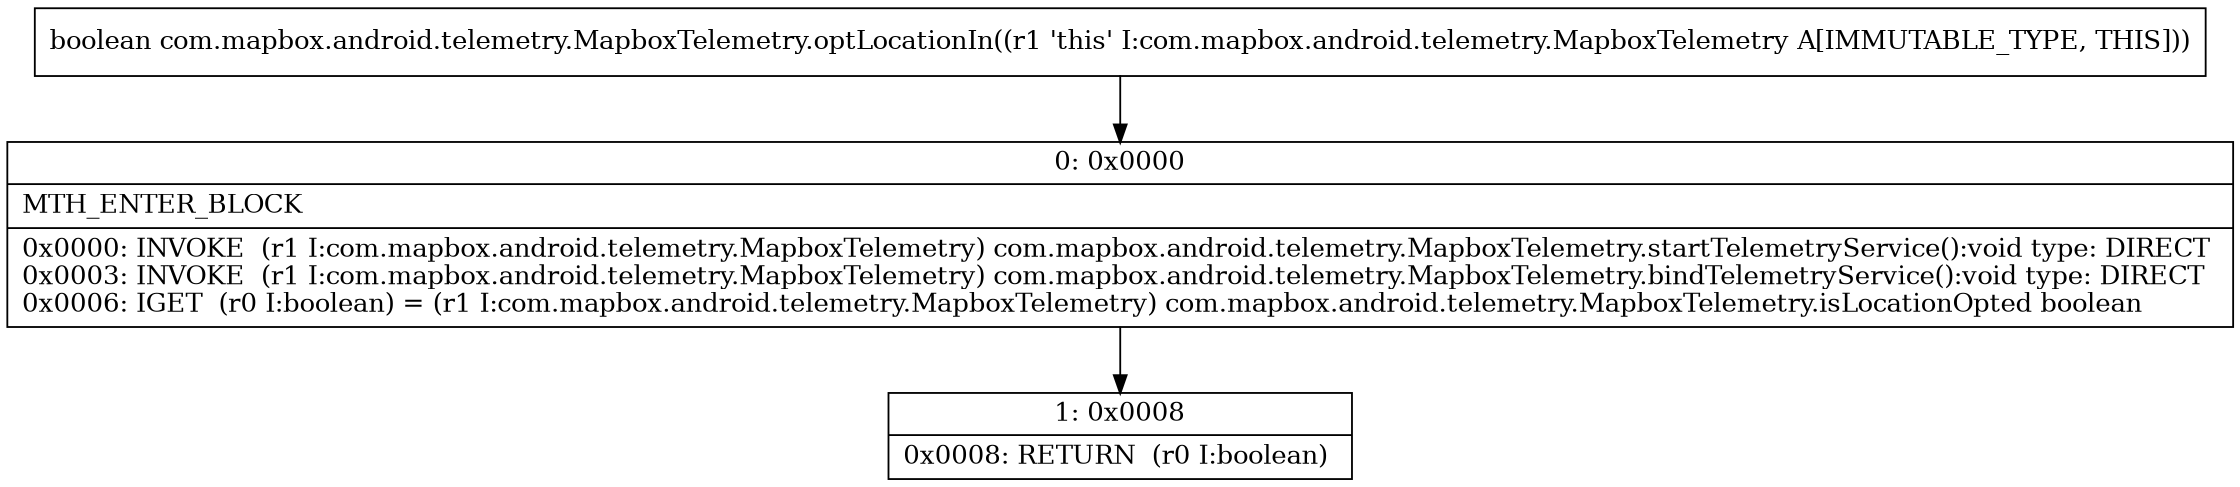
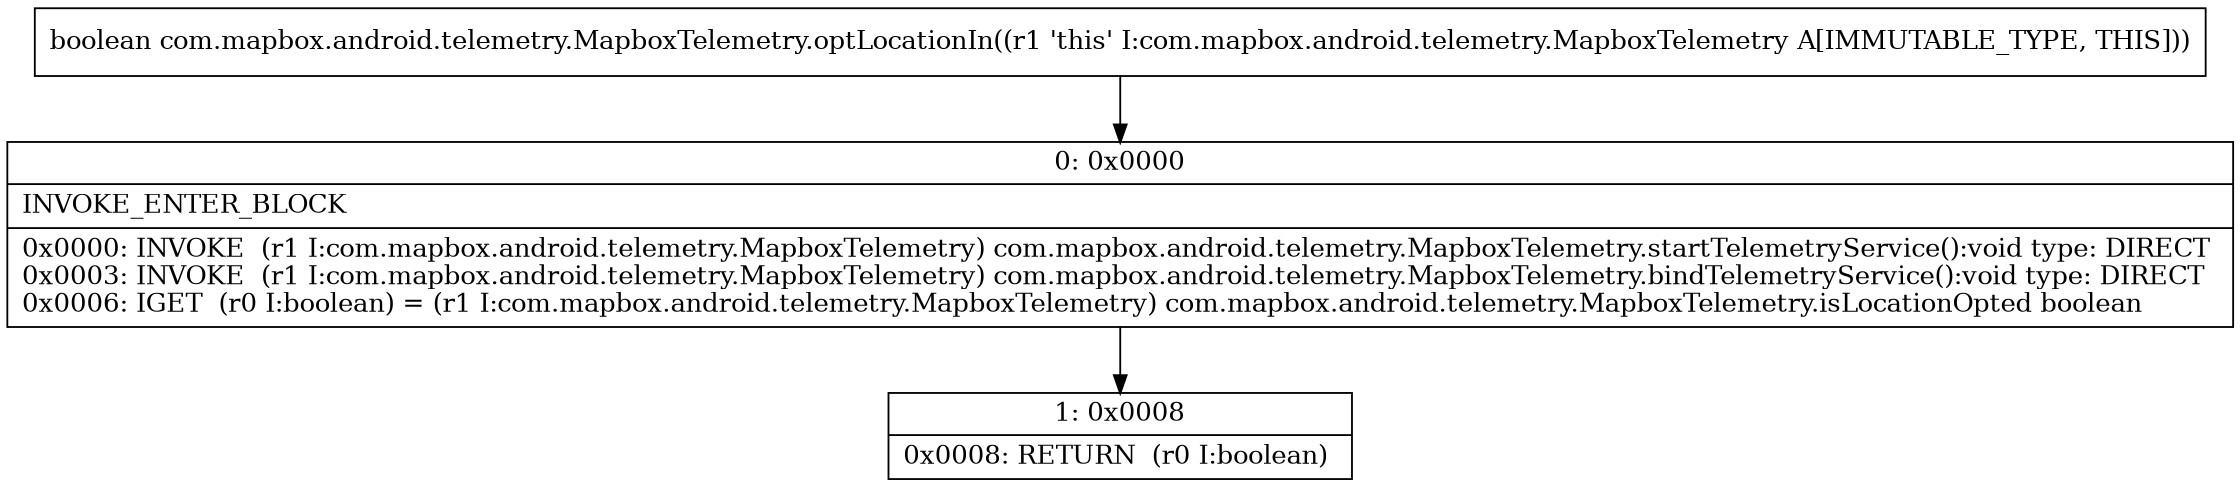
node "0: 0x0000": text "MTH_ENTER_BLOCK" -> "INVOKE_ENTER_BLOCK"
